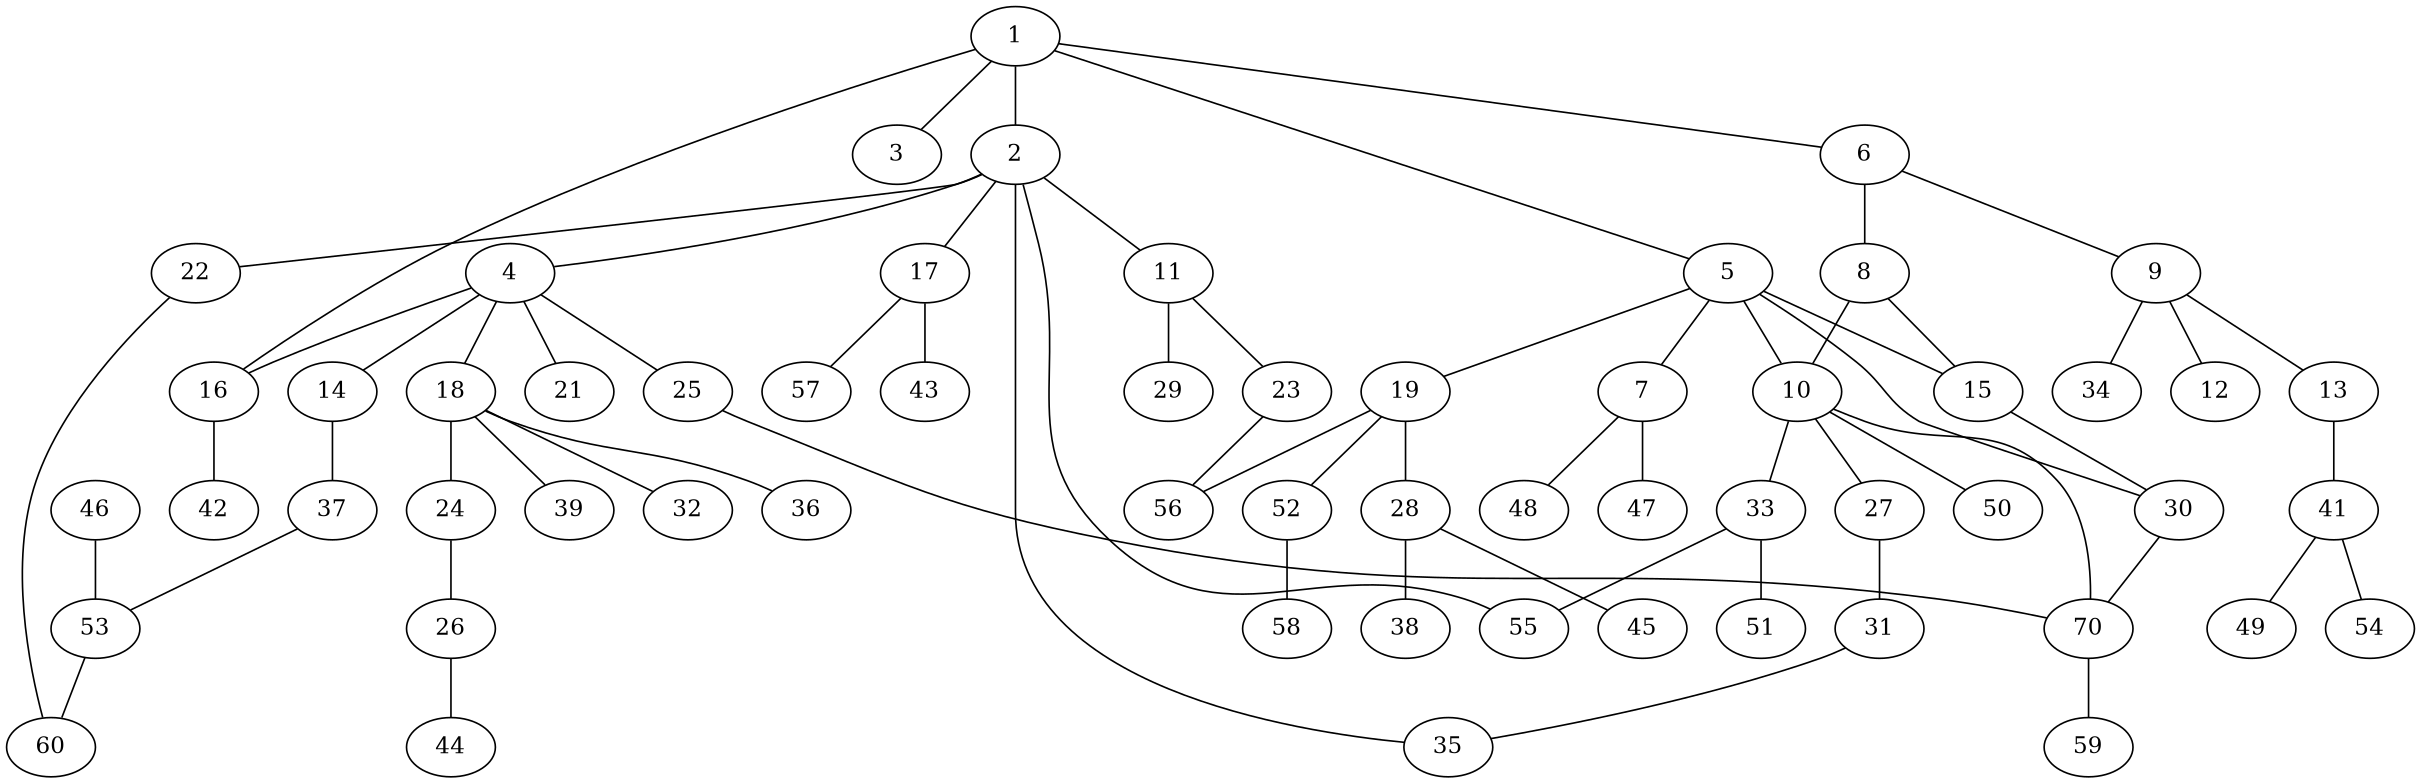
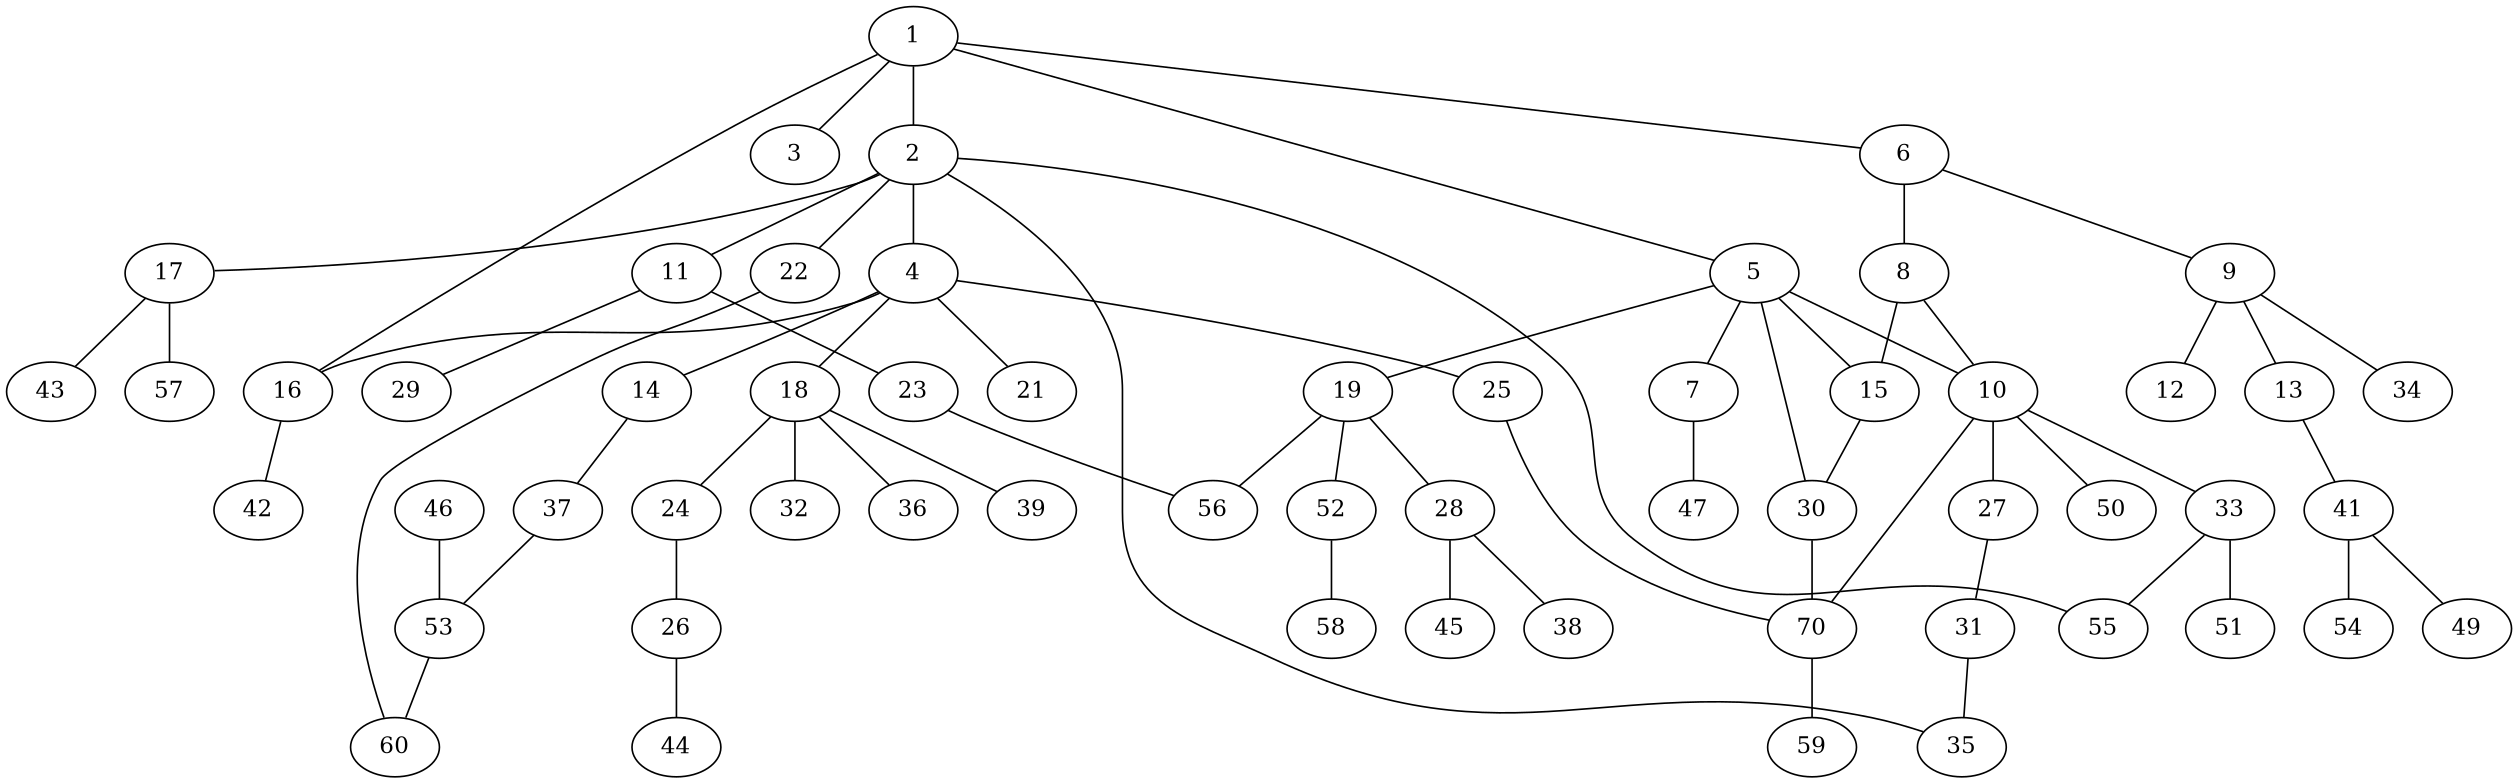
node "48": removed
